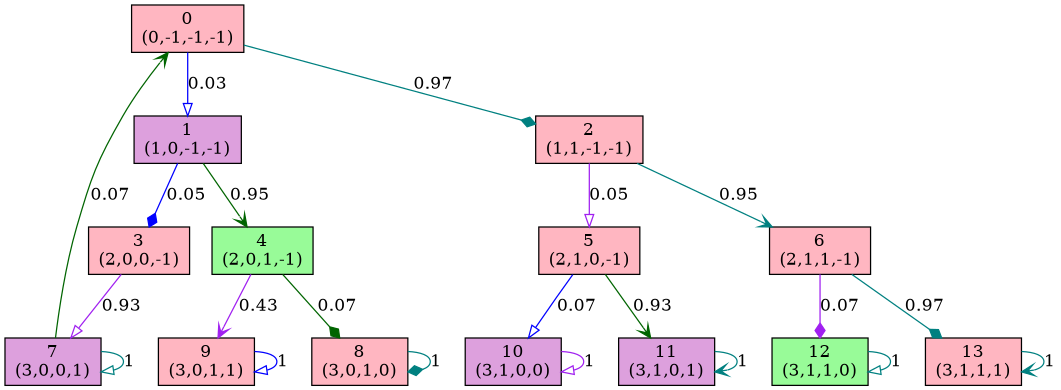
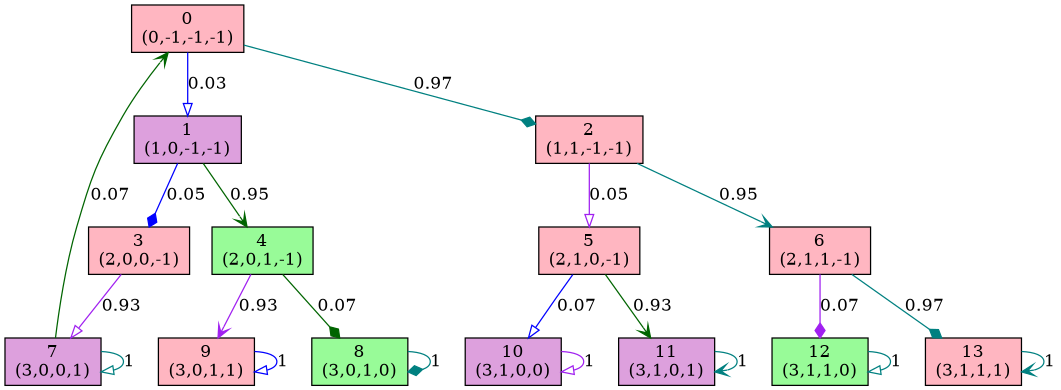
edge "4 (2,0,1,-1)" -> "9 (3,0,1,1)": label "0.43" -> "0.93"
node "8 (3,0,1,0)": fillcolor lightpink -> palegreen
